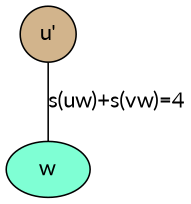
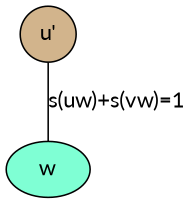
edge "u'" -- "w": label "s(uw)+s(vw)=4" -> "s(uw)+s(vw)=1"
